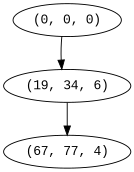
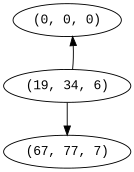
edge "(0, 0, 0)" -> "(19, 34, 6)": reversed
node "(67, 77, 4)": label "(67, 77, 4)" -> "(67, 77, 7)"
